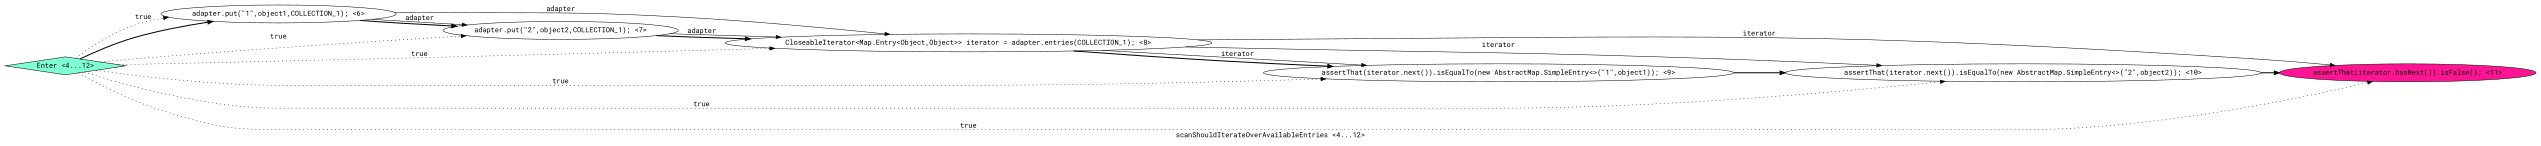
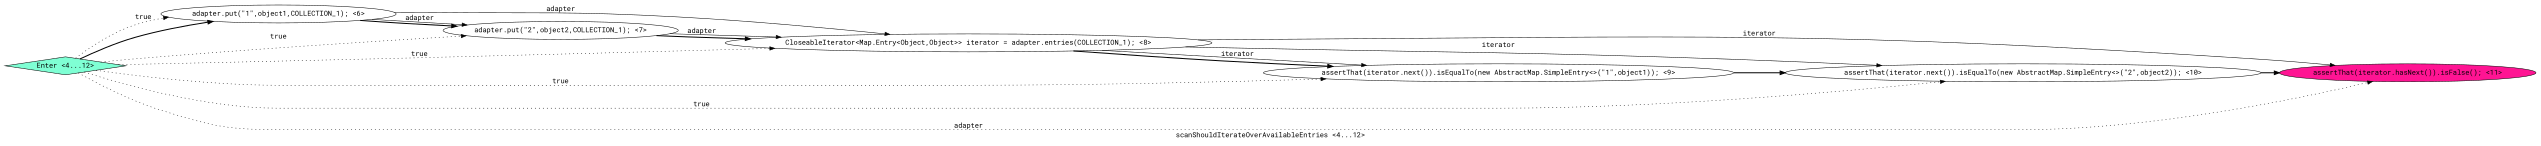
edge "Enter <4...12>" -> "assertThat(iterator.hasNext()).isFalse(); <11>": label "true" -> "adapter"
